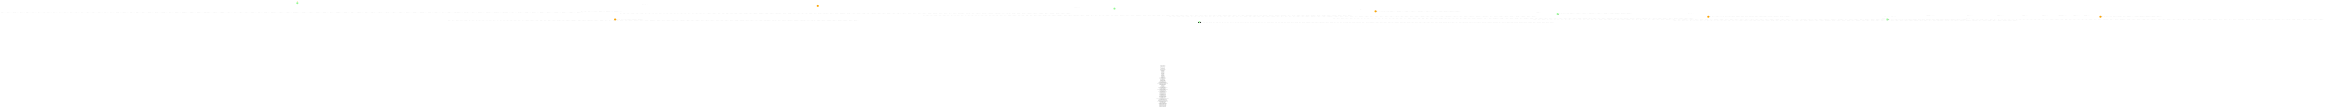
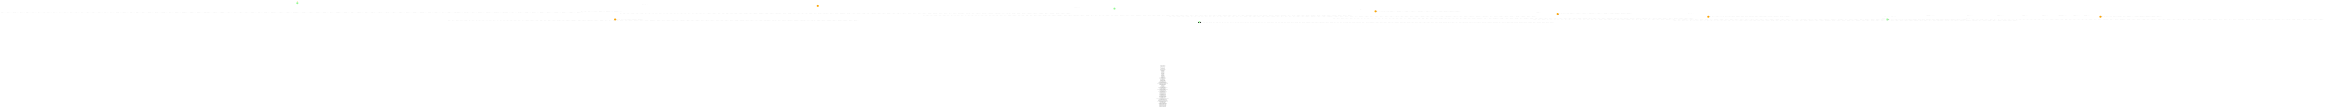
node "Protocol Completed (s6 SocketState: [UP]": fillcolor palegreen -> orange
